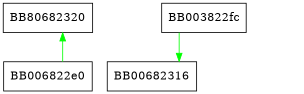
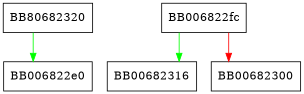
node "BB003822fc": label "BB003822fc" -> "BB006822fc"
edge "BB006822e0" -> "BB80682320": reversed
node "BB00682300": added
